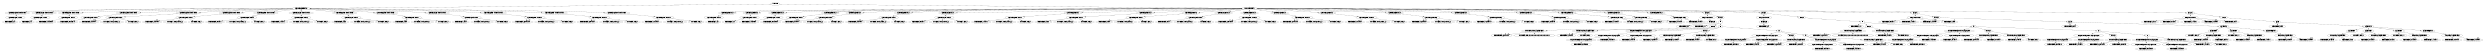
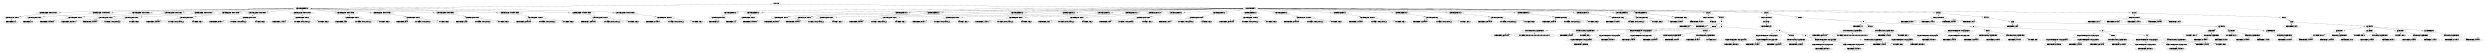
node "NUMBERS BIN:01": added
